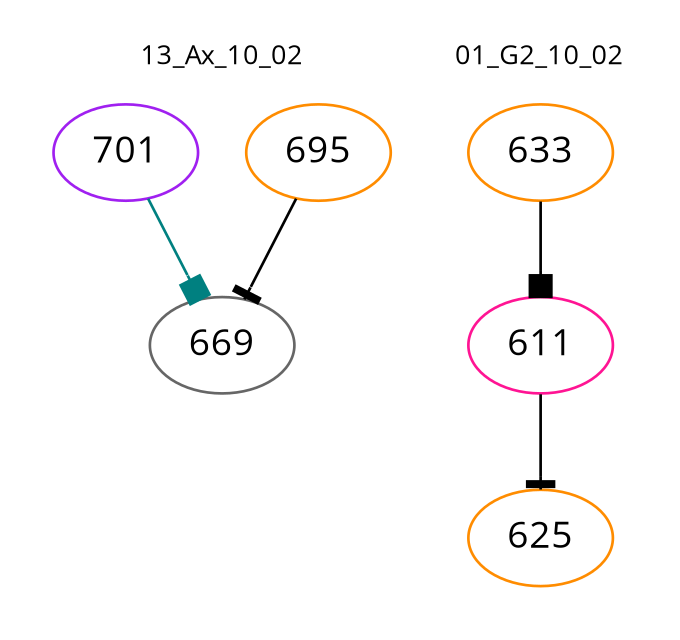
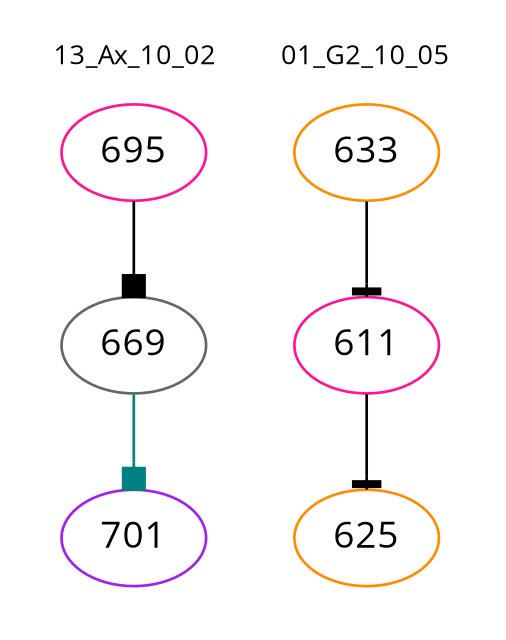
cluster "01_G2_10_02": label "01_G2_10_02" -> "01_G2_10_05"
node "695": color darkorange -> deeppink
edge "633" -> "611": arrowhead box -> tee
edge "701" -> "669": reversed
edge "695" -> "669": arrowhead tee -> box
